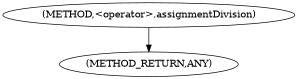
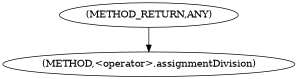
edge "(METHOD,<operator>.assignmentDivision)" -> "(METHOD_RETURN,ANY)": reversed
